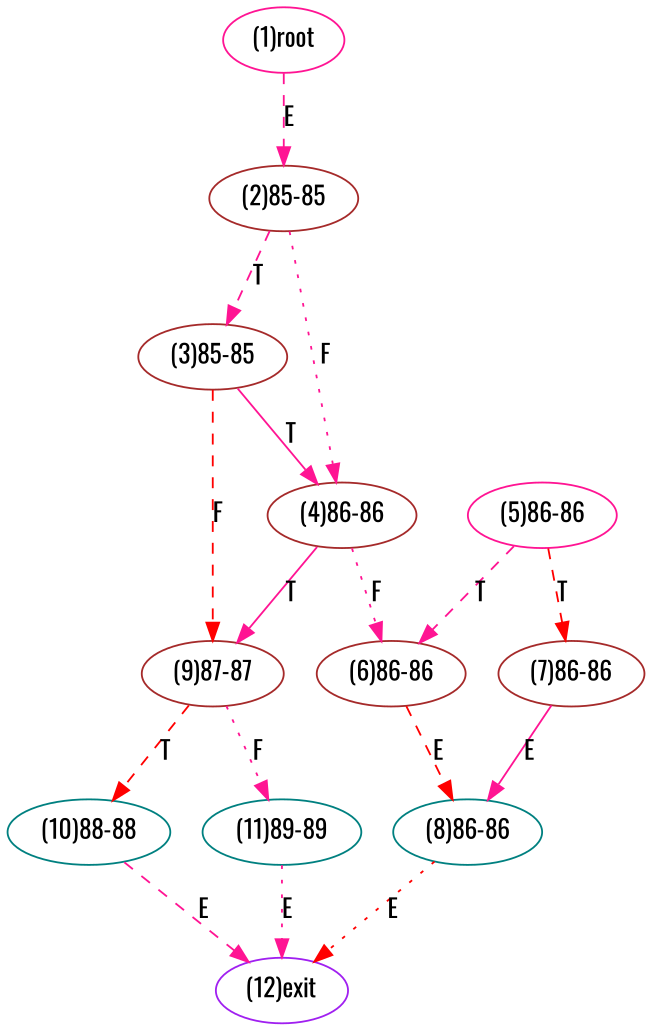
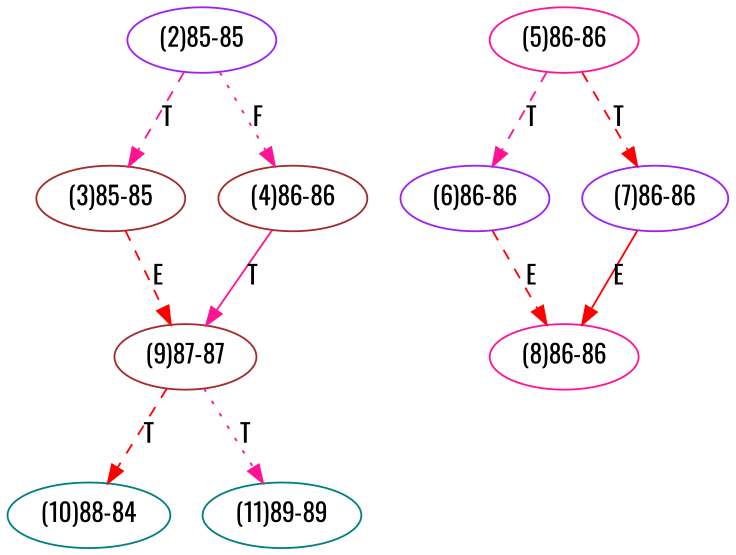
node "(1)root": removed
node "(2)85-85": color brown -> purple
edge "(3)85-85" -> "(4)86-86": removed, label "T"
edge "(3)85-85" -> "(9)87-87": label "F" -> "E"
edge "(4)86-86" -> "(6)86-86": removed, label "F"
node "(6)86-86": color brown -> purple
node "(7)86-86": color brown -> purple
edge "(7)86-86" -> "(8)86-86": color deeppink -> red
edge "(9)87-87" -> "(11)89-89": label "F" -> "T"
node "(10)88-88": label "(10)88-88" -> "(10)88-84"
node "(8)86-86": color teal -> deeppink
node "(12)exit": removed
